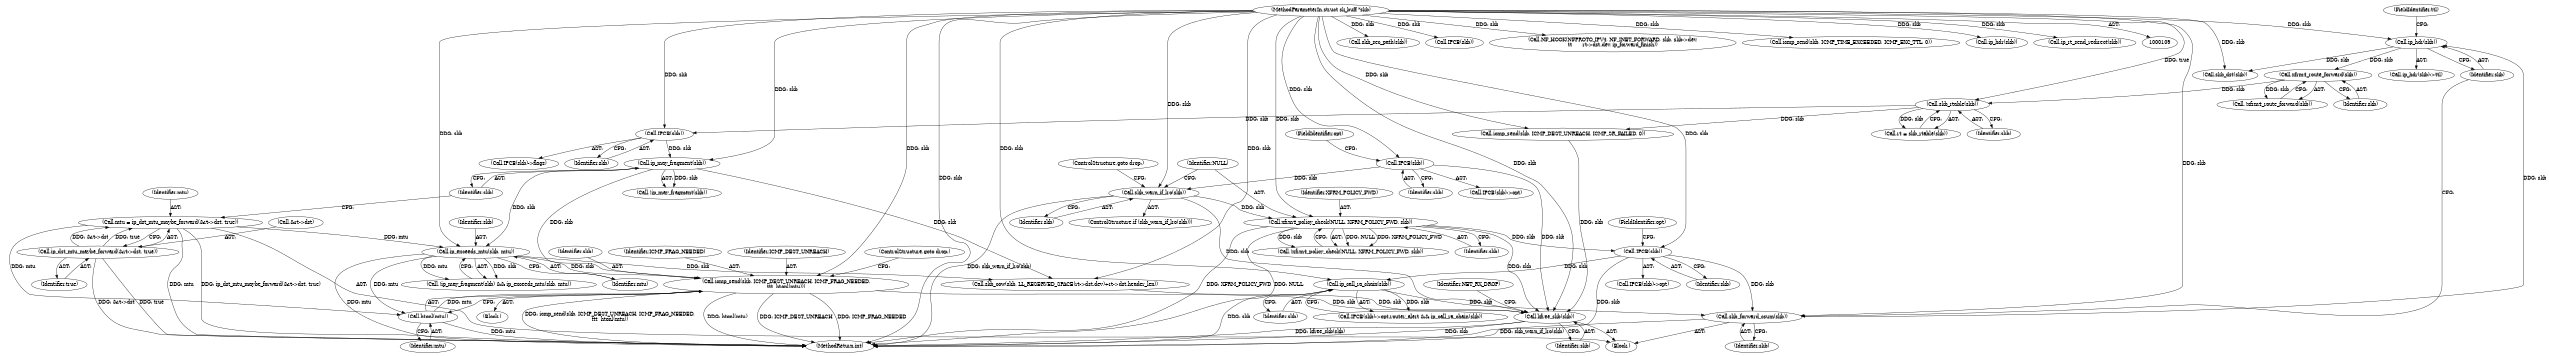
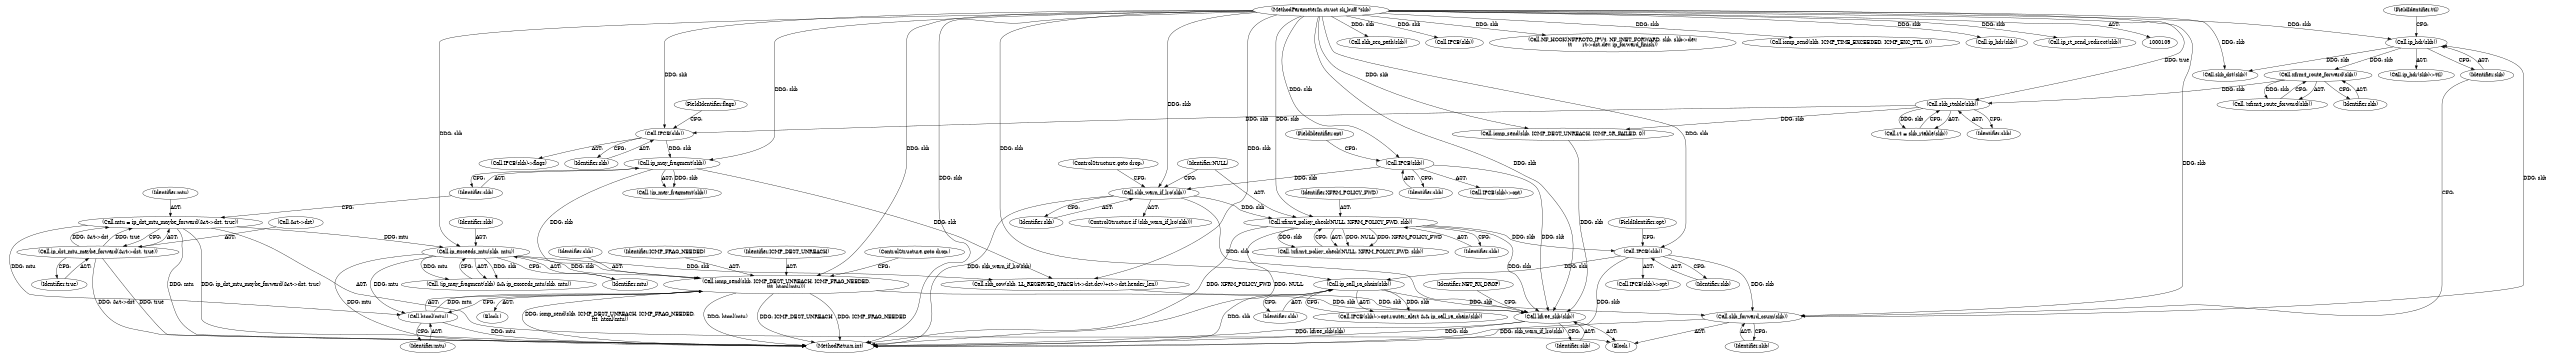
node "(FieldIdentifier,flags)": added
edge "(Call,ip_may_fragment(skb))" -> "(Call,ip_exceeds_mtu(skb, mtu))": removed, label "DDG: skb"
edge "(Call,ip_dst_mtu_maybe_forward(&rt->dst, true))" -> "(Identifier,true)": label "AST: " -> "CFG: "
